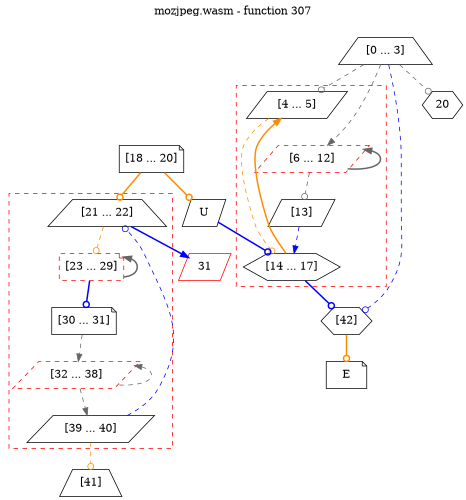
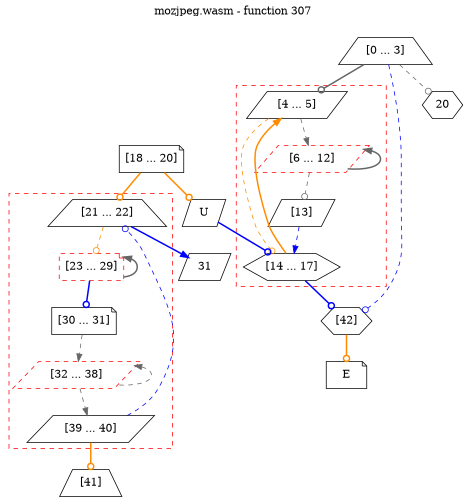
edge "[0 ... 3]" -> "[4 ... 5]": style dashed -> bold
edge "[0 ... 3]" -> "[6 ... 12]": now "[4 ... 5]" -> "[6 ... 12]"
node "31": color red -> black
edge "[39 ... 40]" -> "[41]": style dashed -> bold
